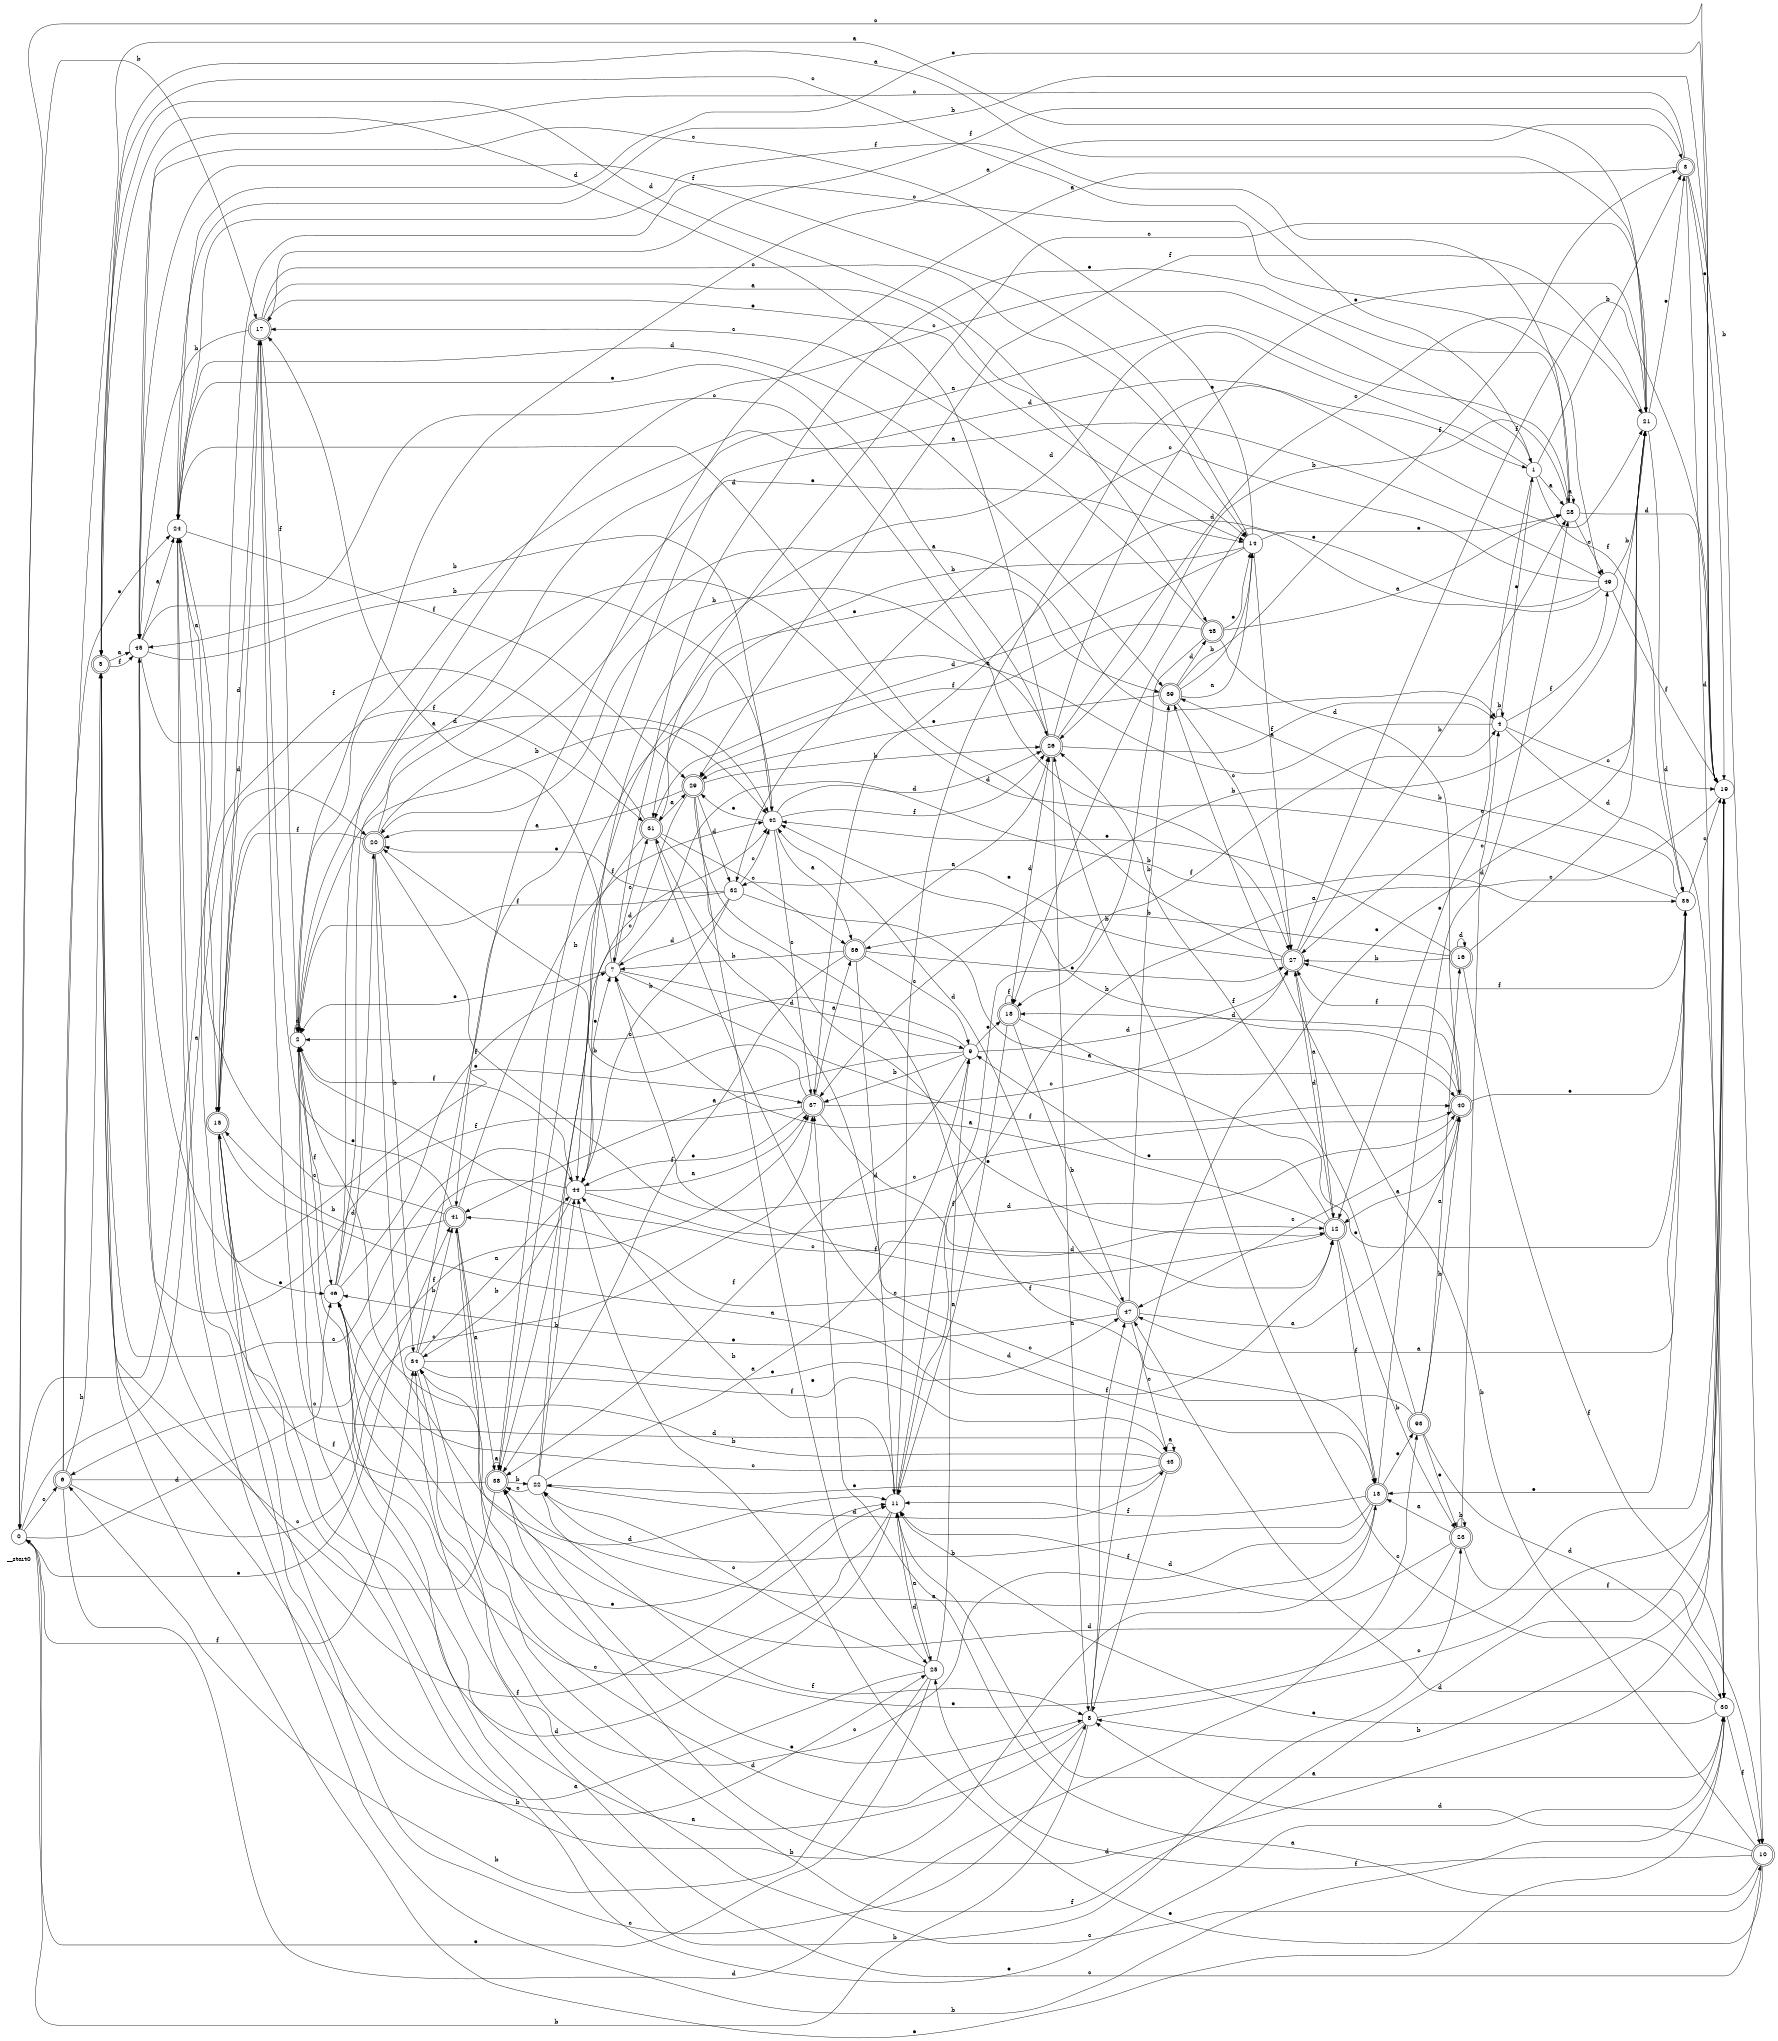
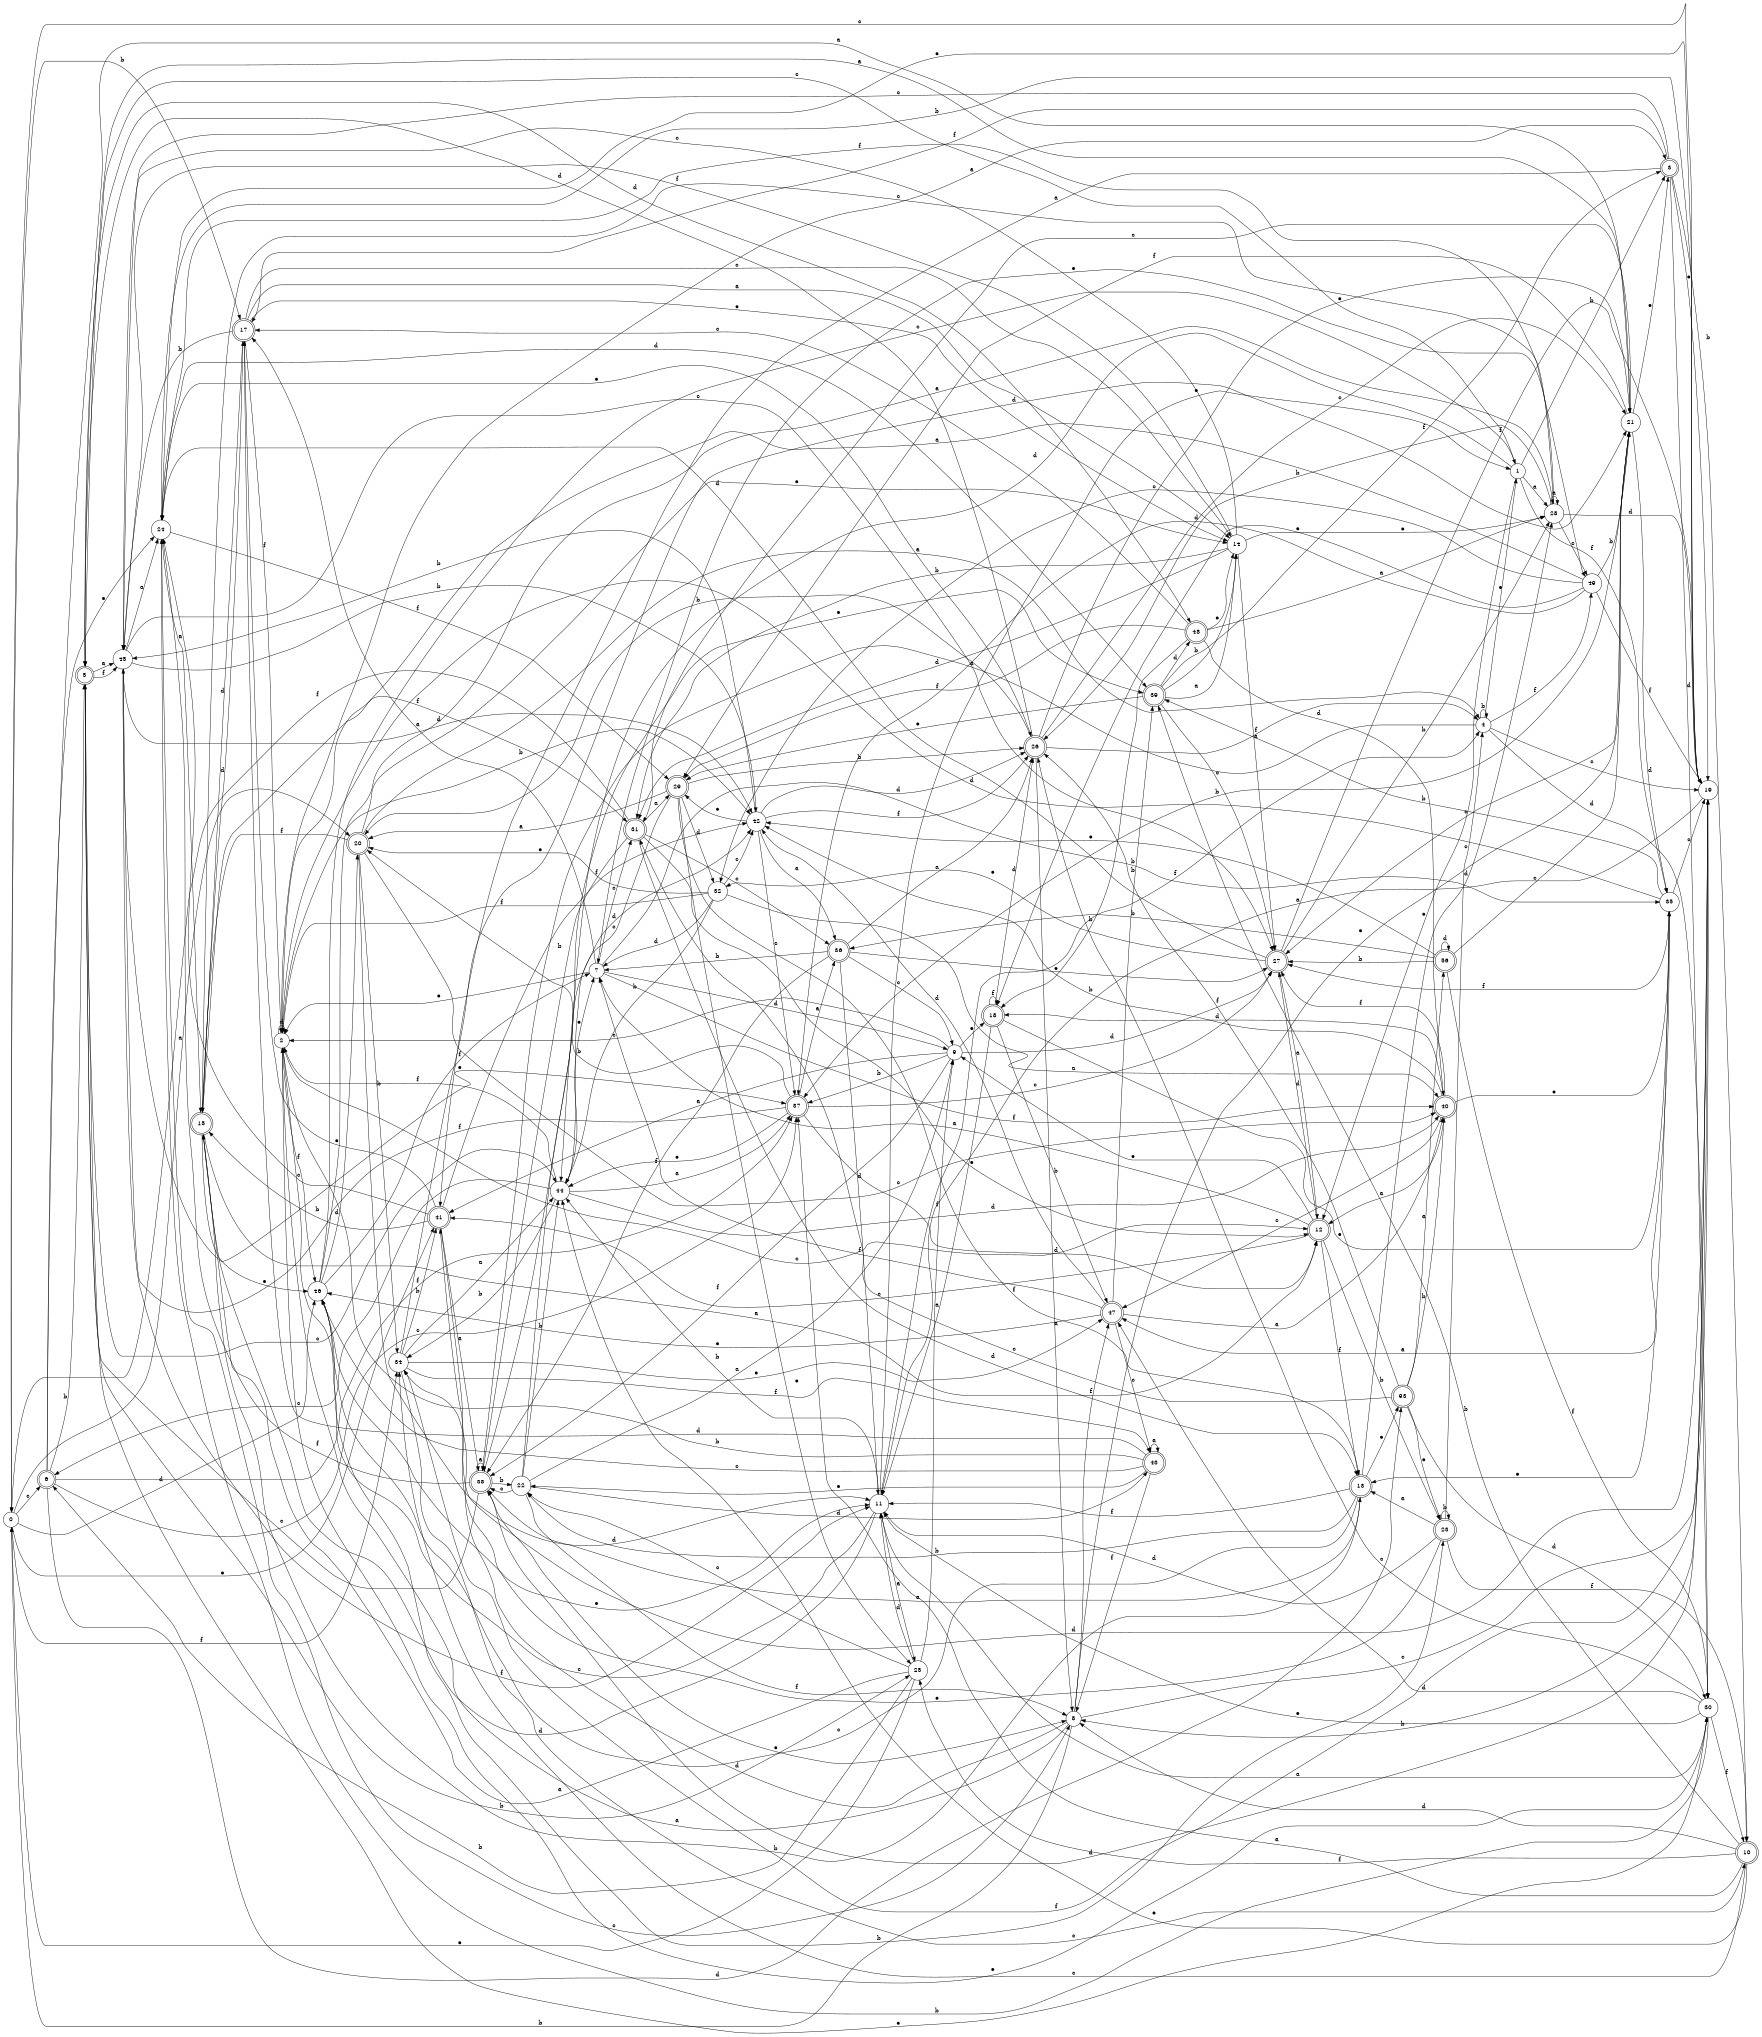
node "16": label "16" -> "56"
node "__start0": removed
